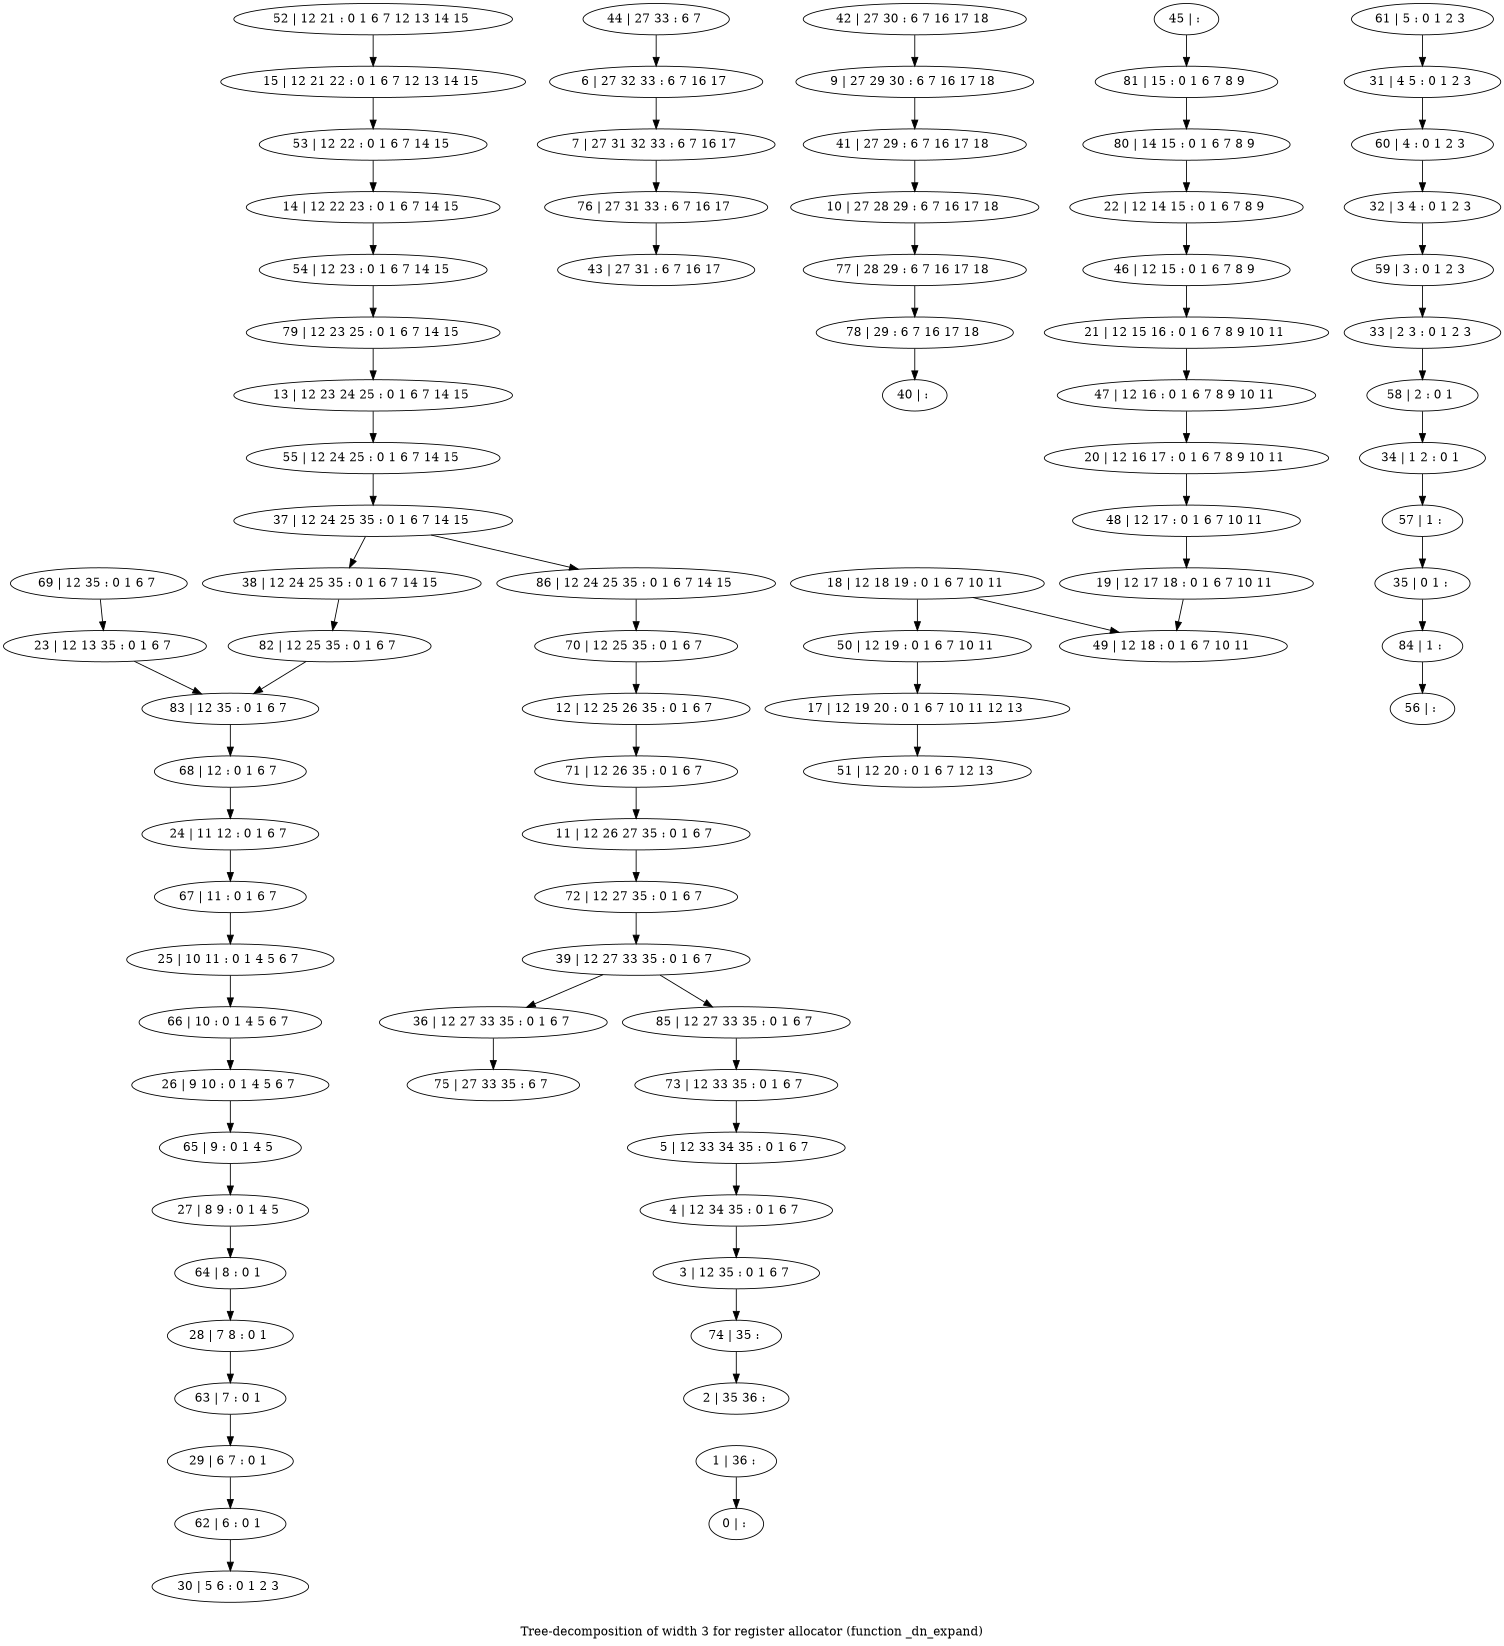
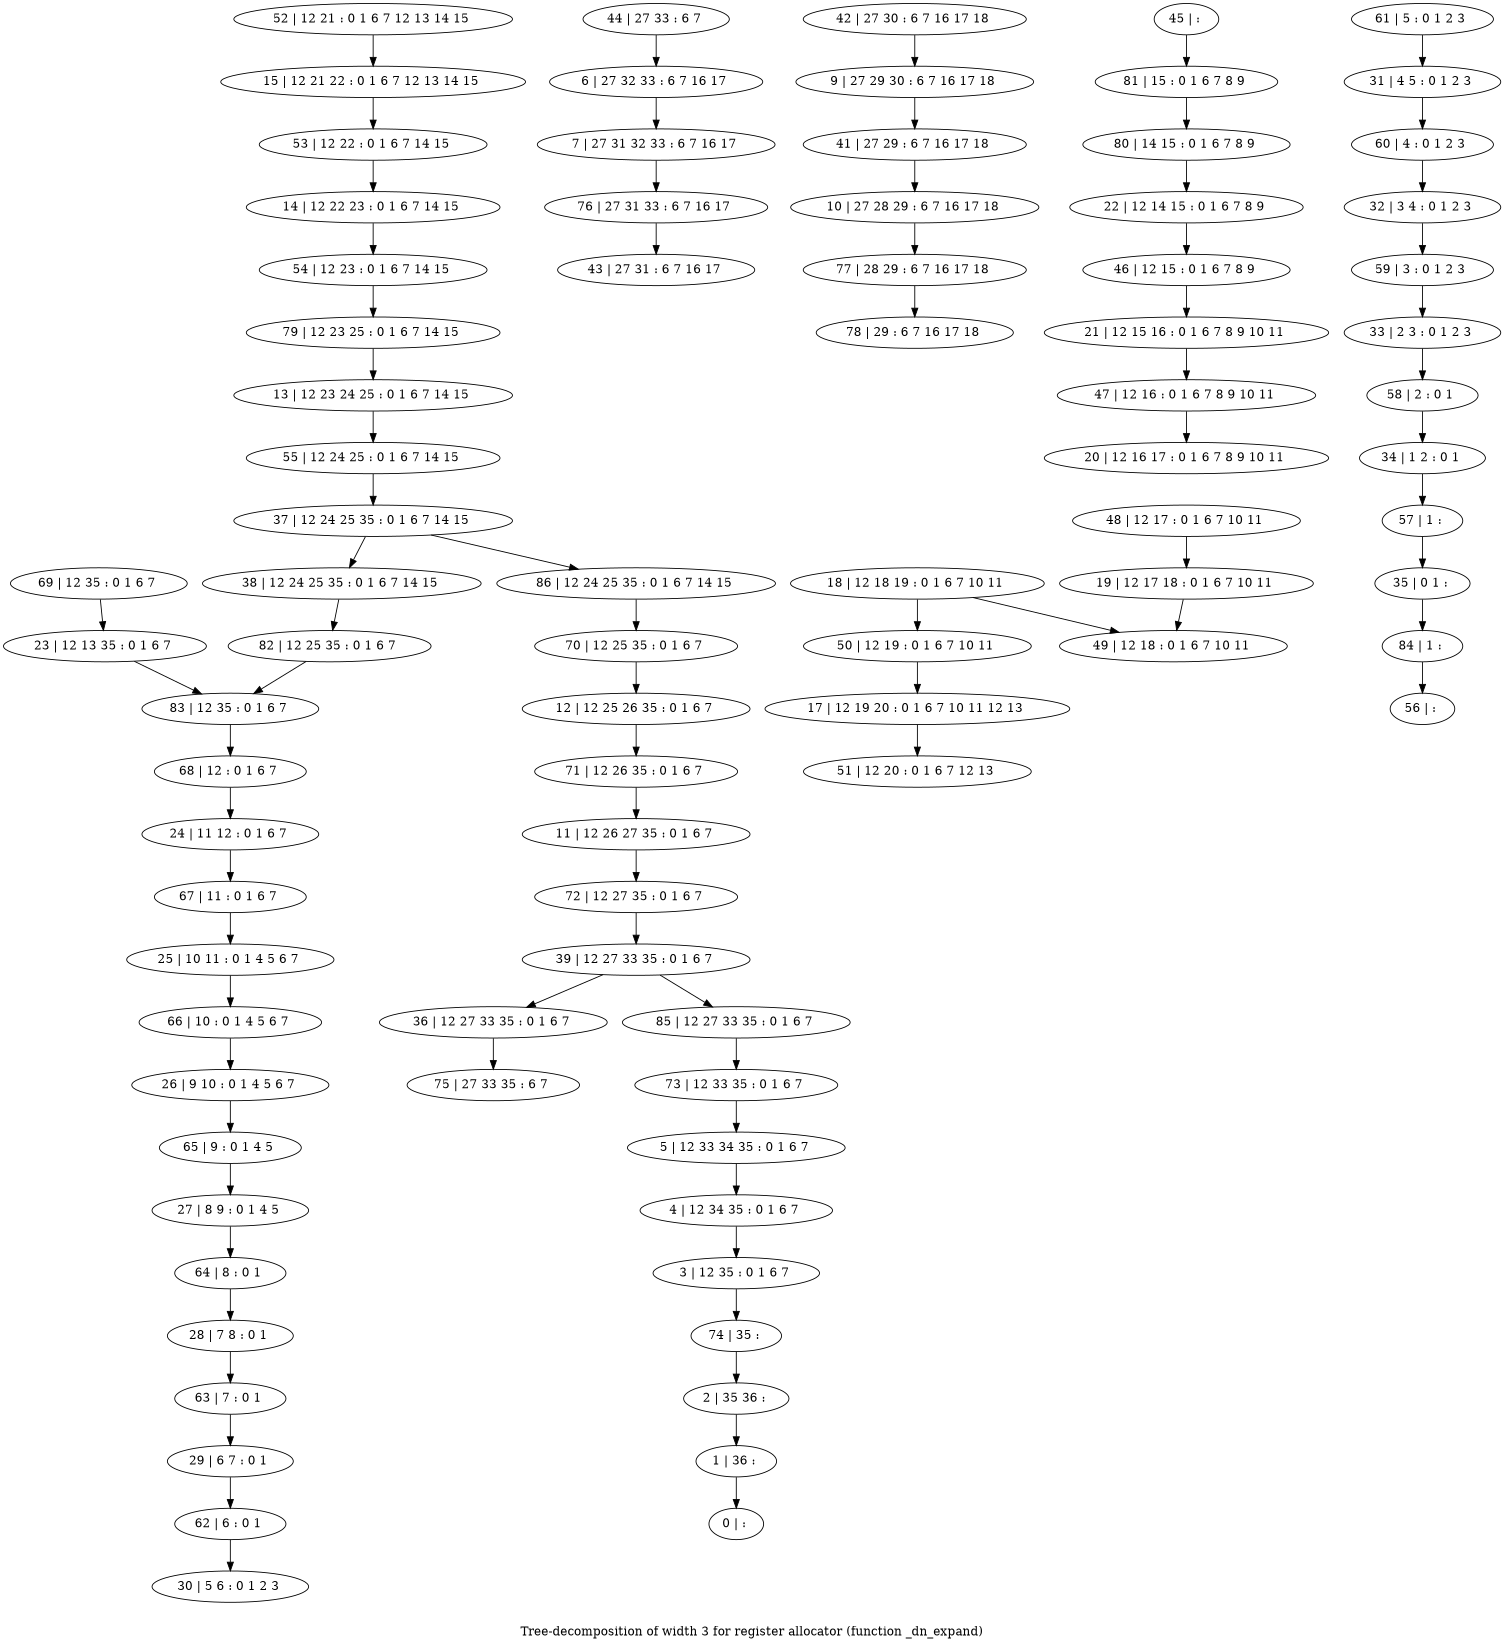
node "40 | :": removed
edge "20 | 12 16 17 : 0 1 6 7 8 9 10 11" -> "48 | 12 17 : 0 1 6 7 10 11": removed
edge "2 | 35 36 :" -> "1 | 36 :": added
